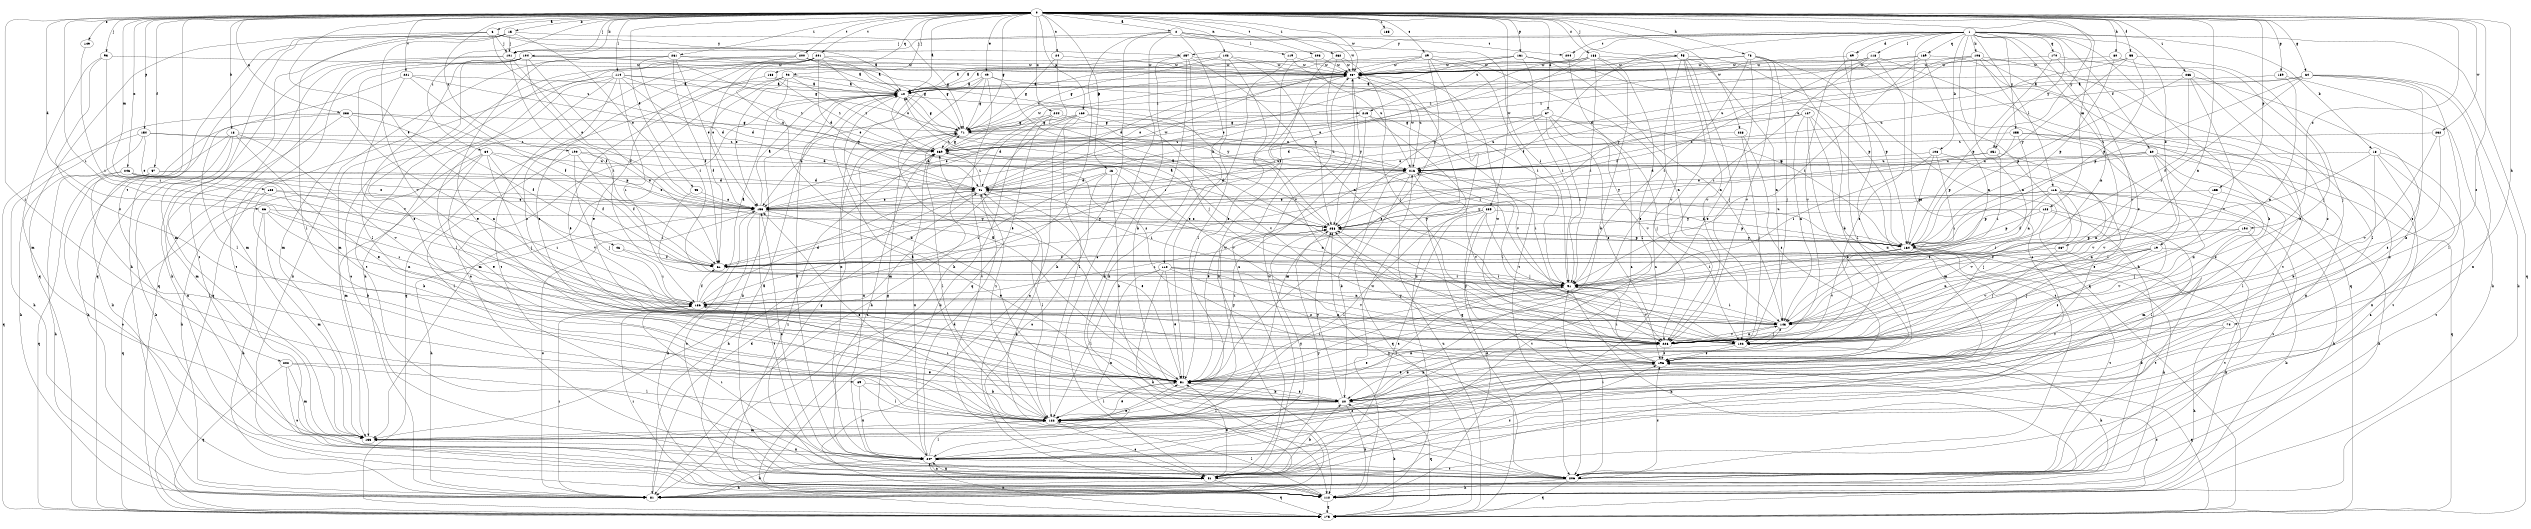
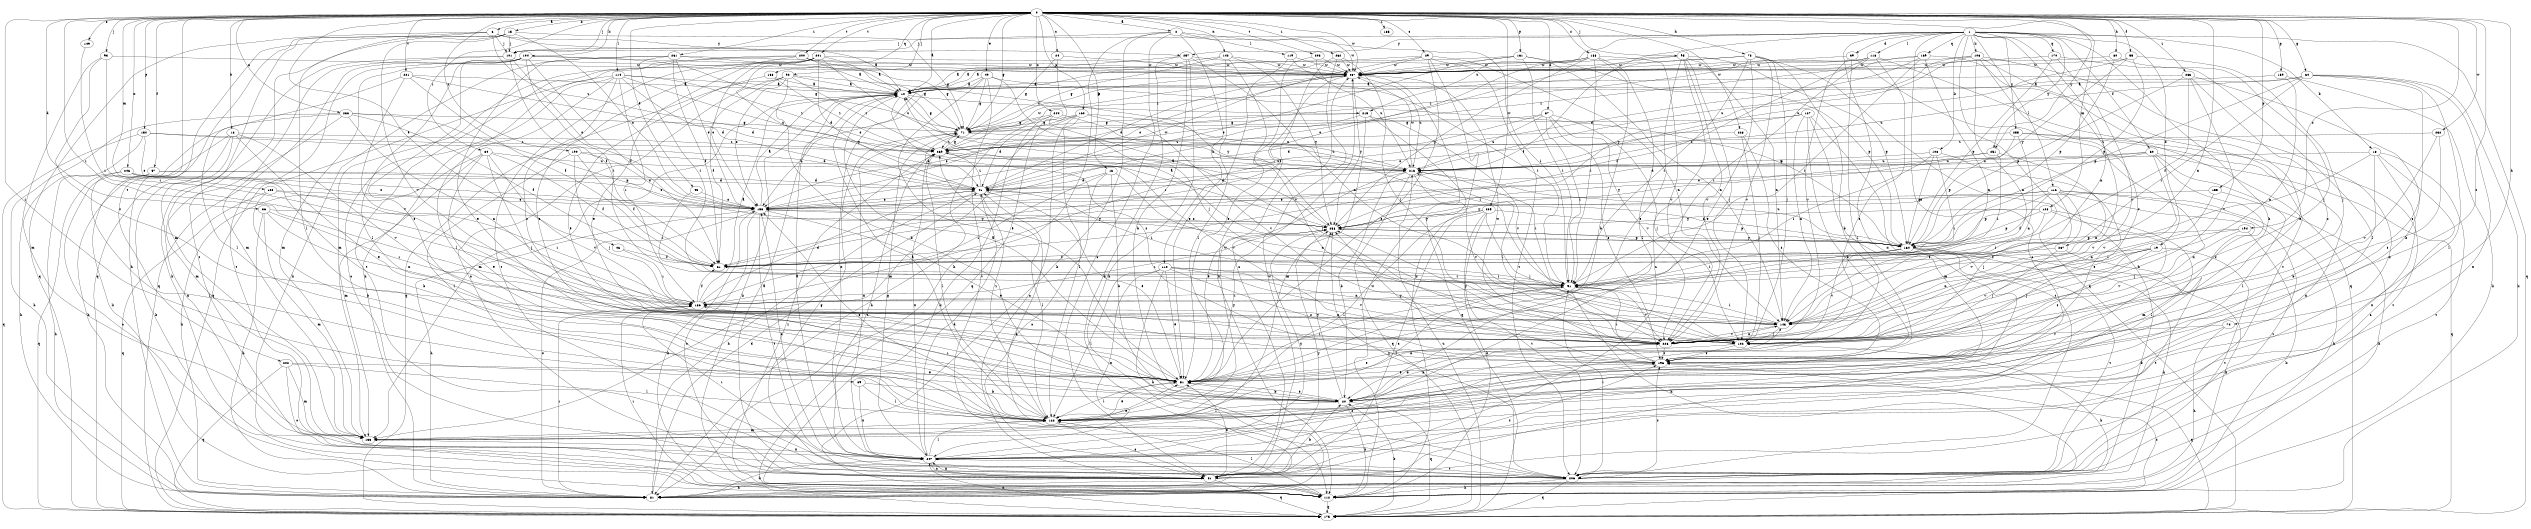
node "204": removed
